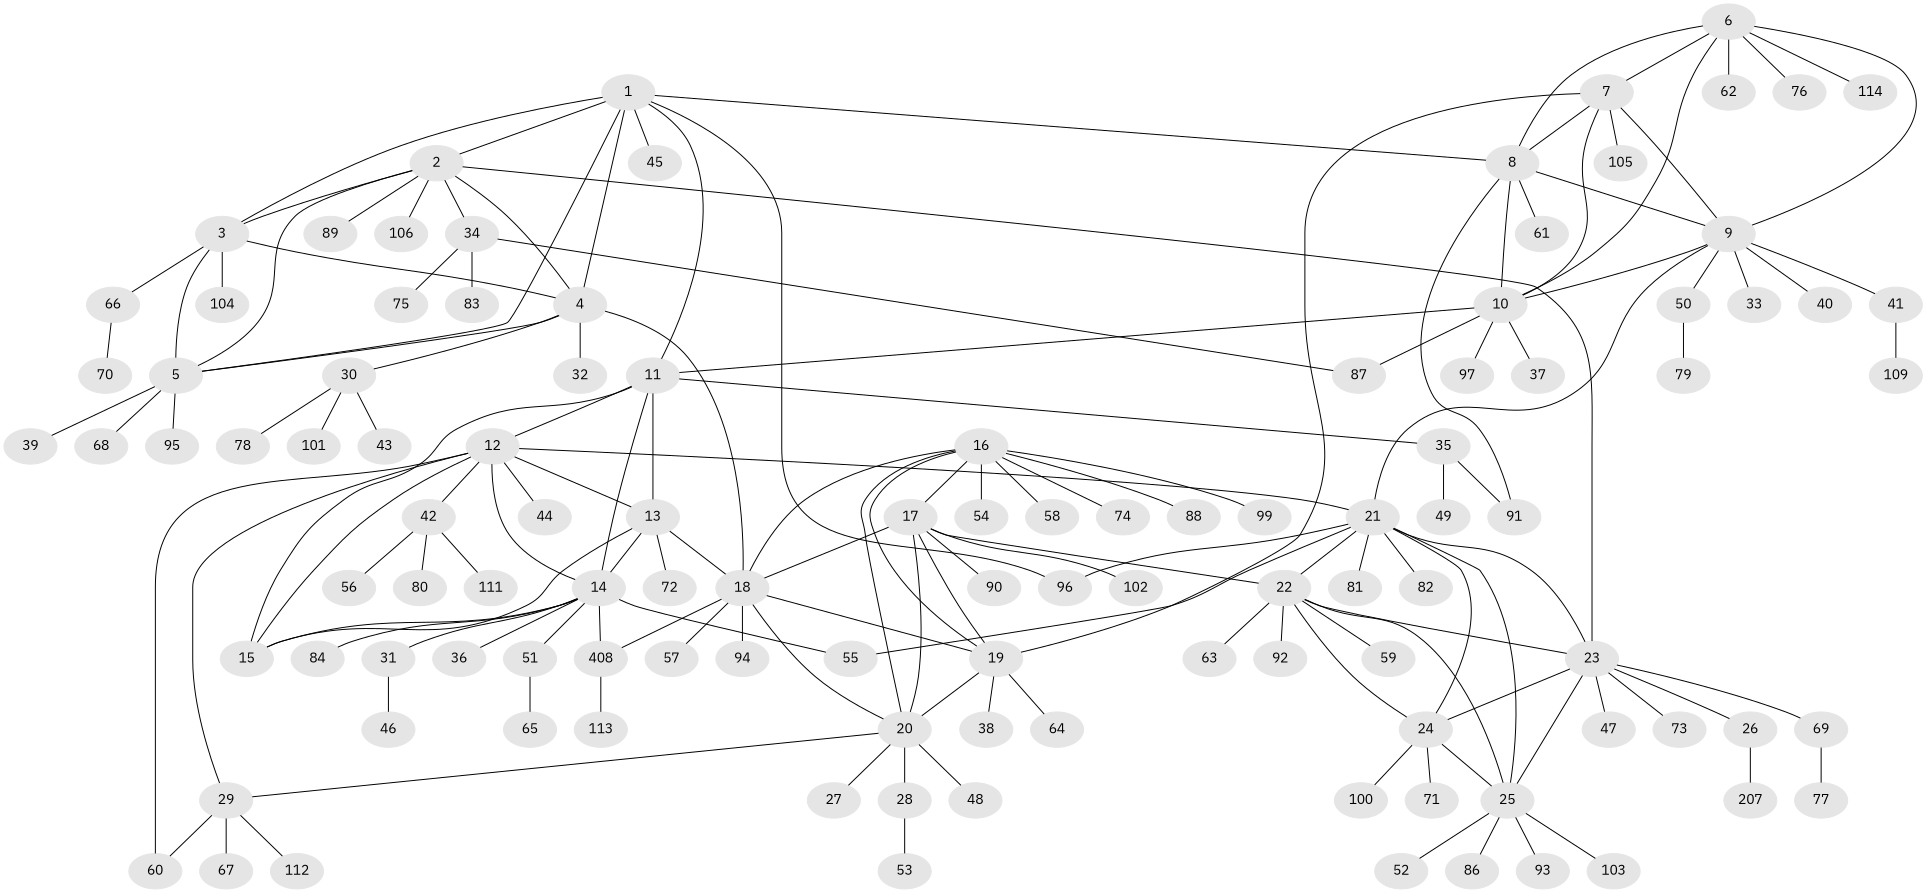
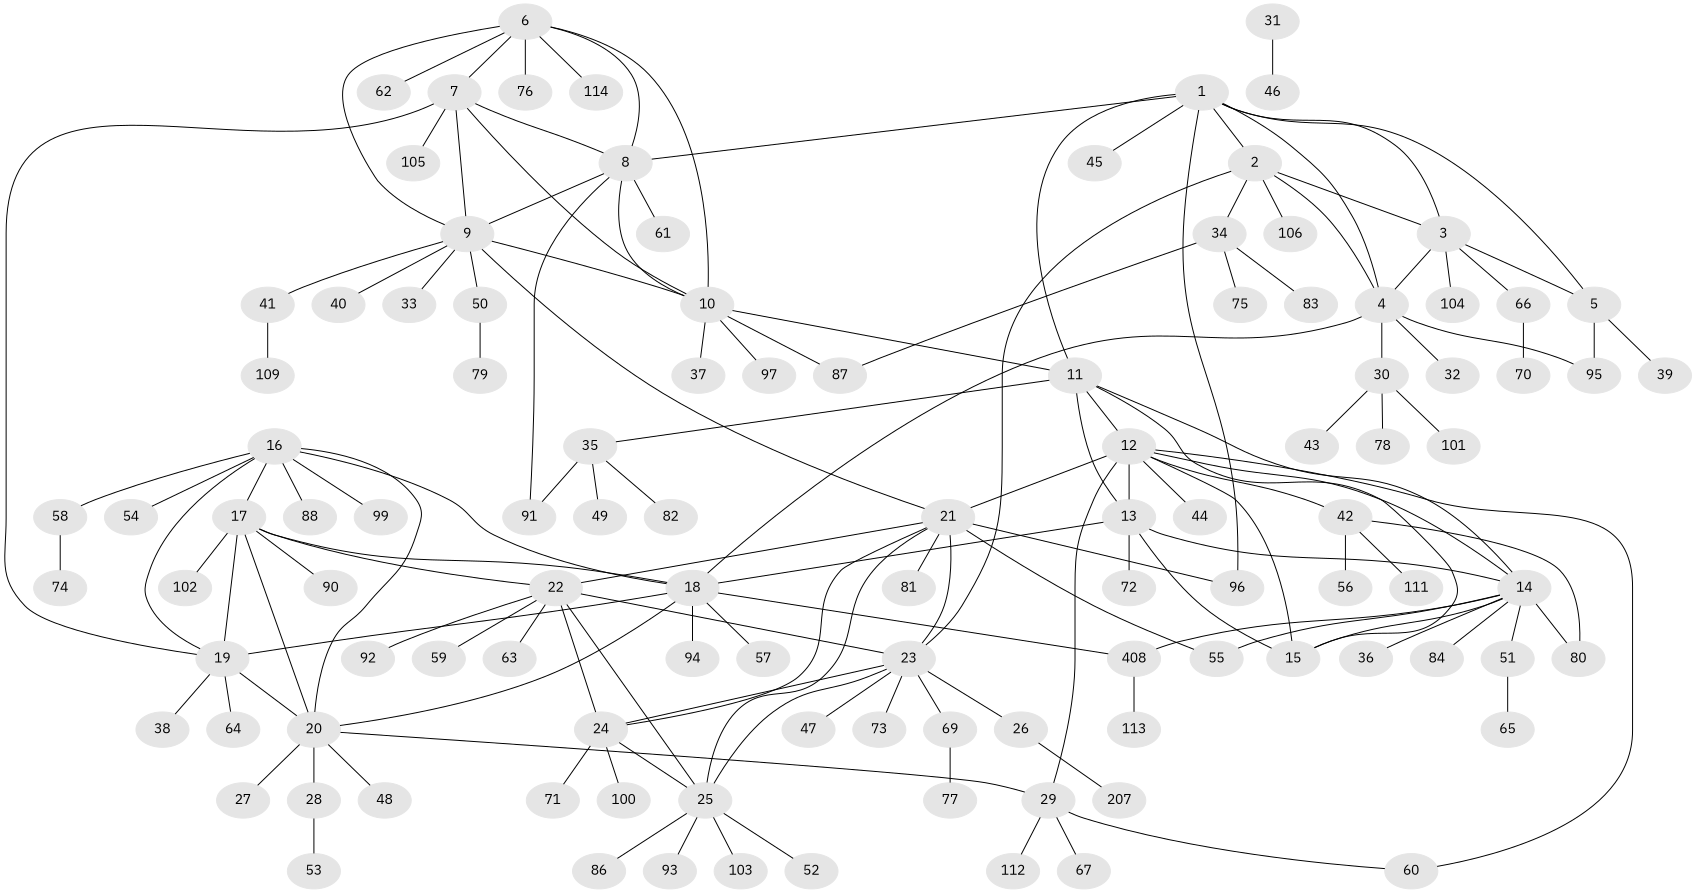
node "89": removed
edge "2" -- "5": removed
edge "4" -- "5": now "4" -- "95"
node "68": removed
edge "16" -- "74": now "58" -- "74"
edge "21" -- "82": now "35" -- "82"
edge "14" -- "31": now "14" -- "80"
